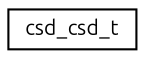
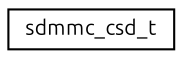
node "csd_csd_t": label "csd_csd_t" -> "sdmmc_csd_t"
